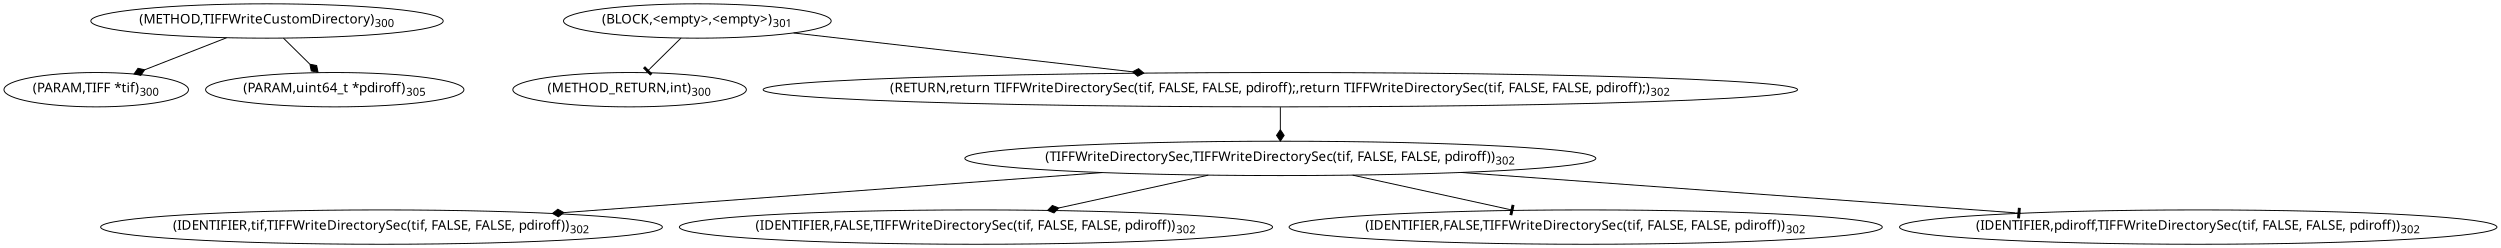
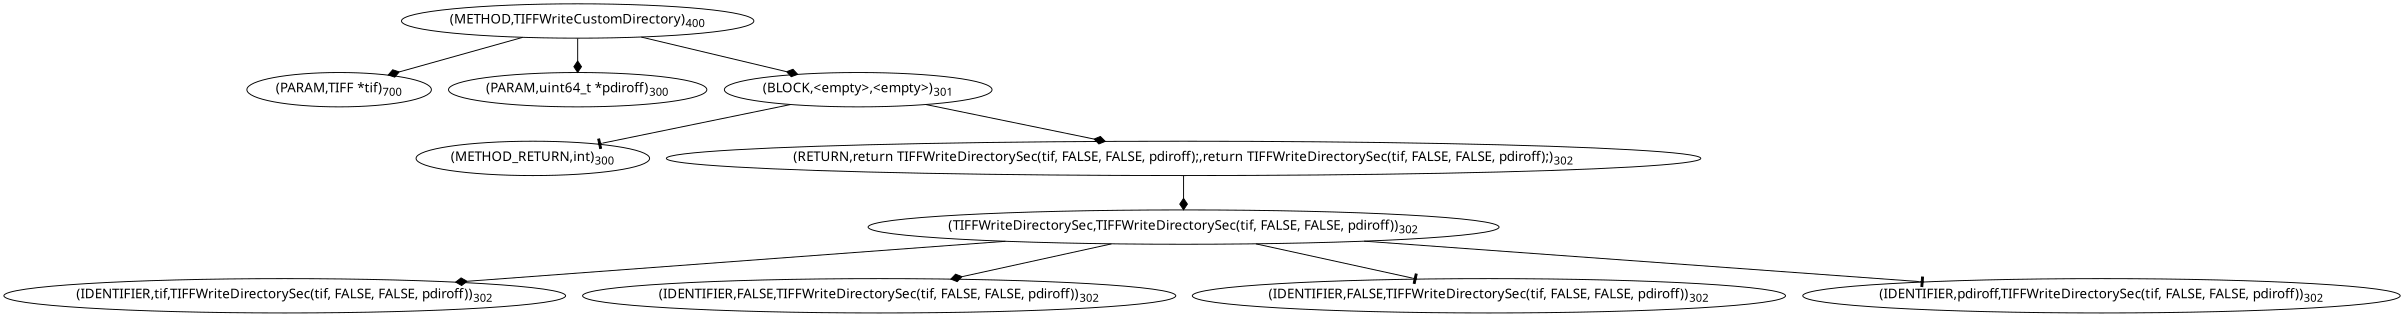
node "(METHOD,TIFFWriteCustomDirectory)": text "300" -> "400"
edge "(METHOD,TIFFWriteCustomDirectory)" -> "(BLOCK,<empty>,<empty>)": added
node "(PARAM,TIFF *tif)": text "300" -> "700"
node "(PARAM,uint64_t *pdiroff)": text "305" -> "300"
